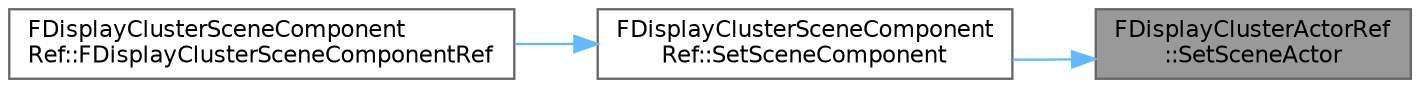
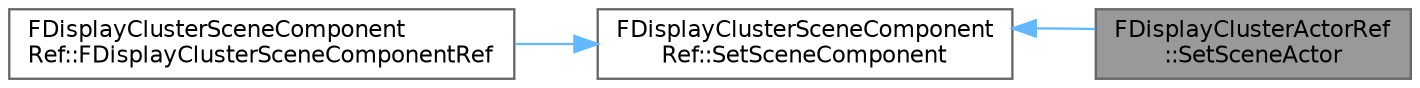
edge "FDisplayClusterSceneComponent Ref::SetSceneComponent" -> "FDisplayClusterActorRef ::SetSceneActor": reversed
